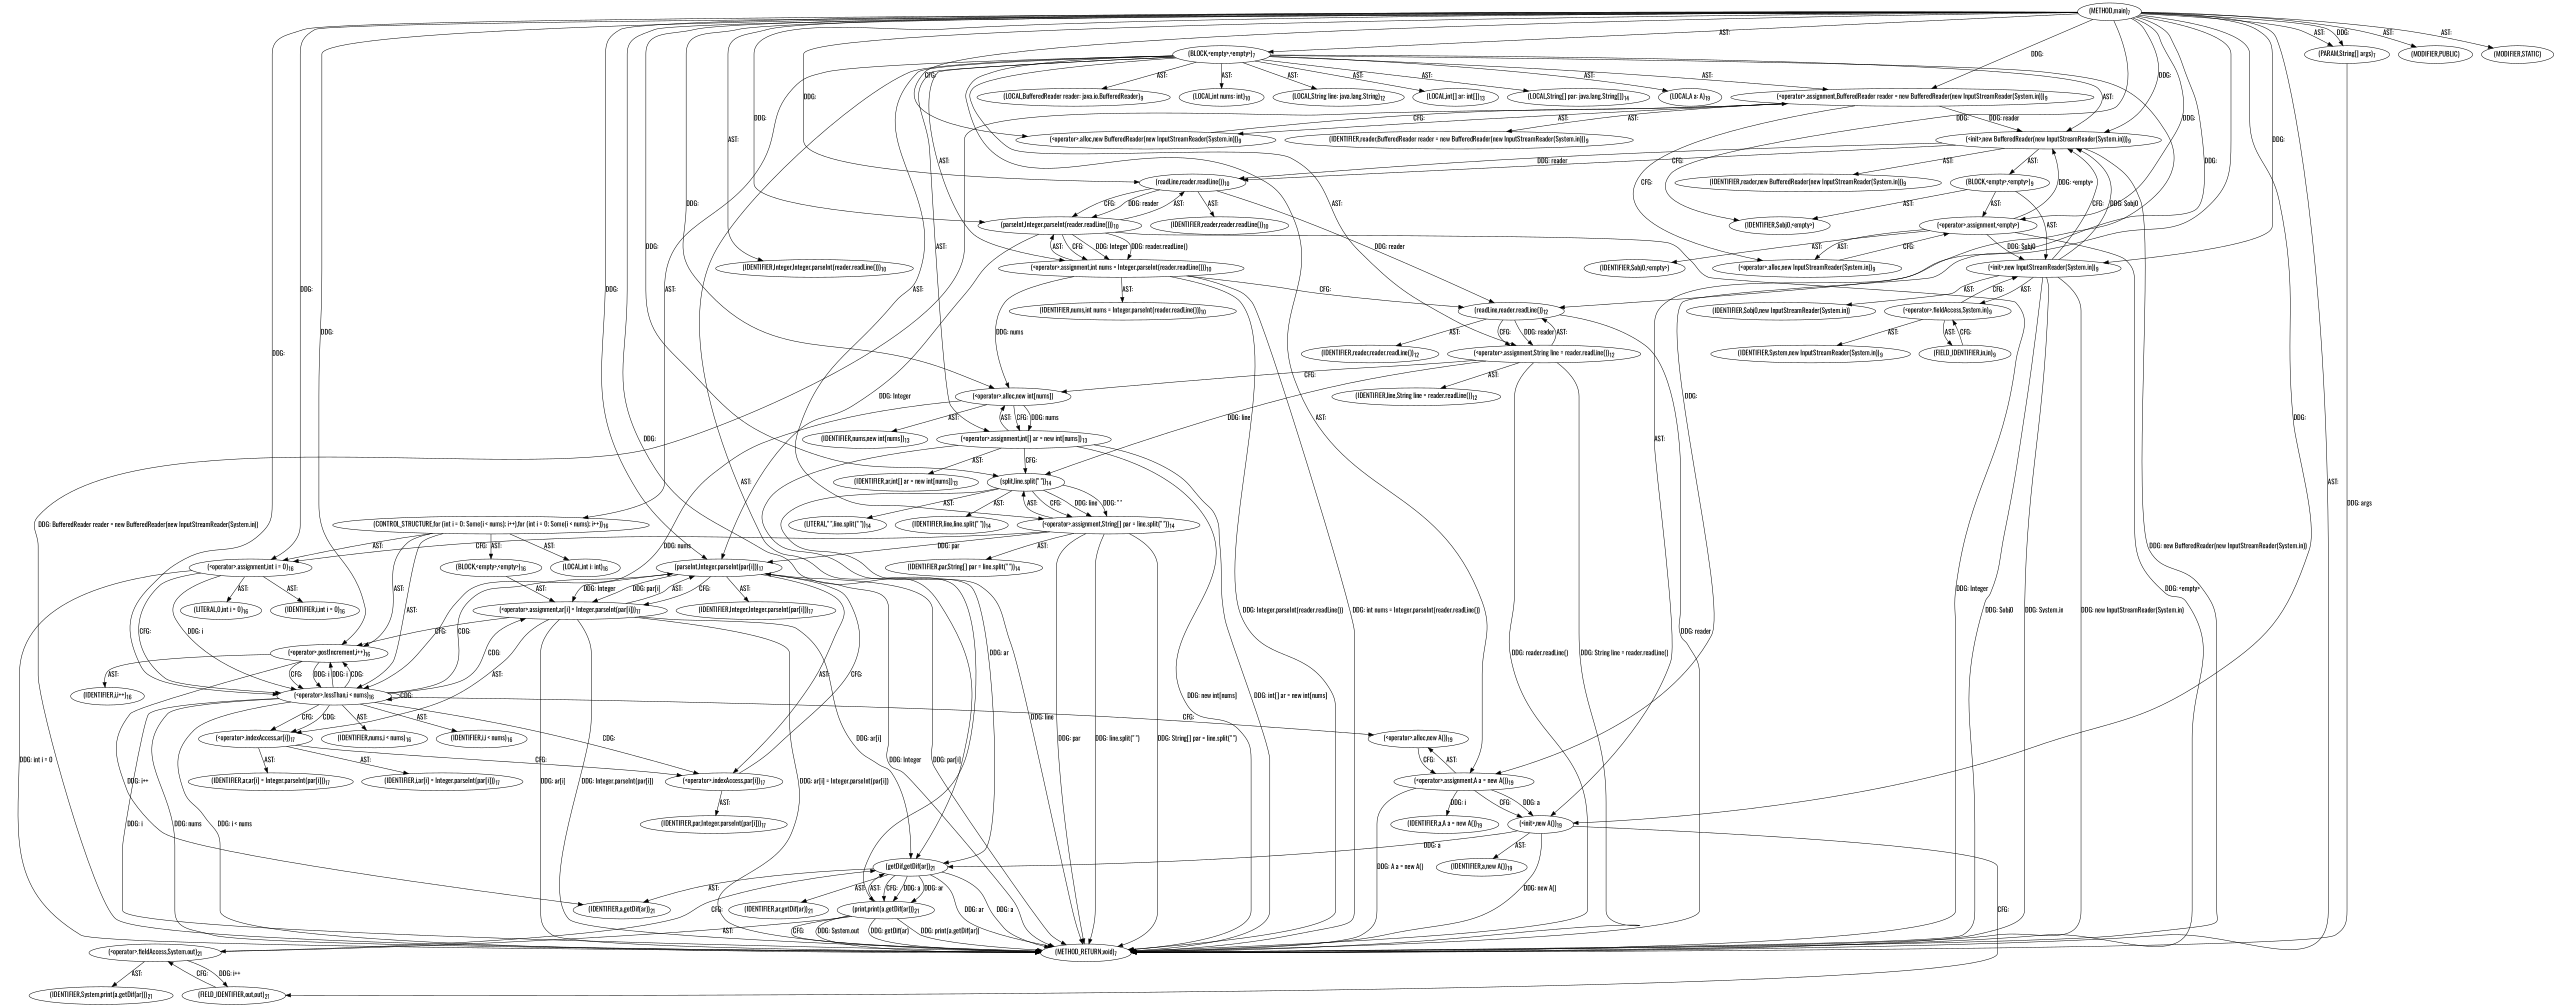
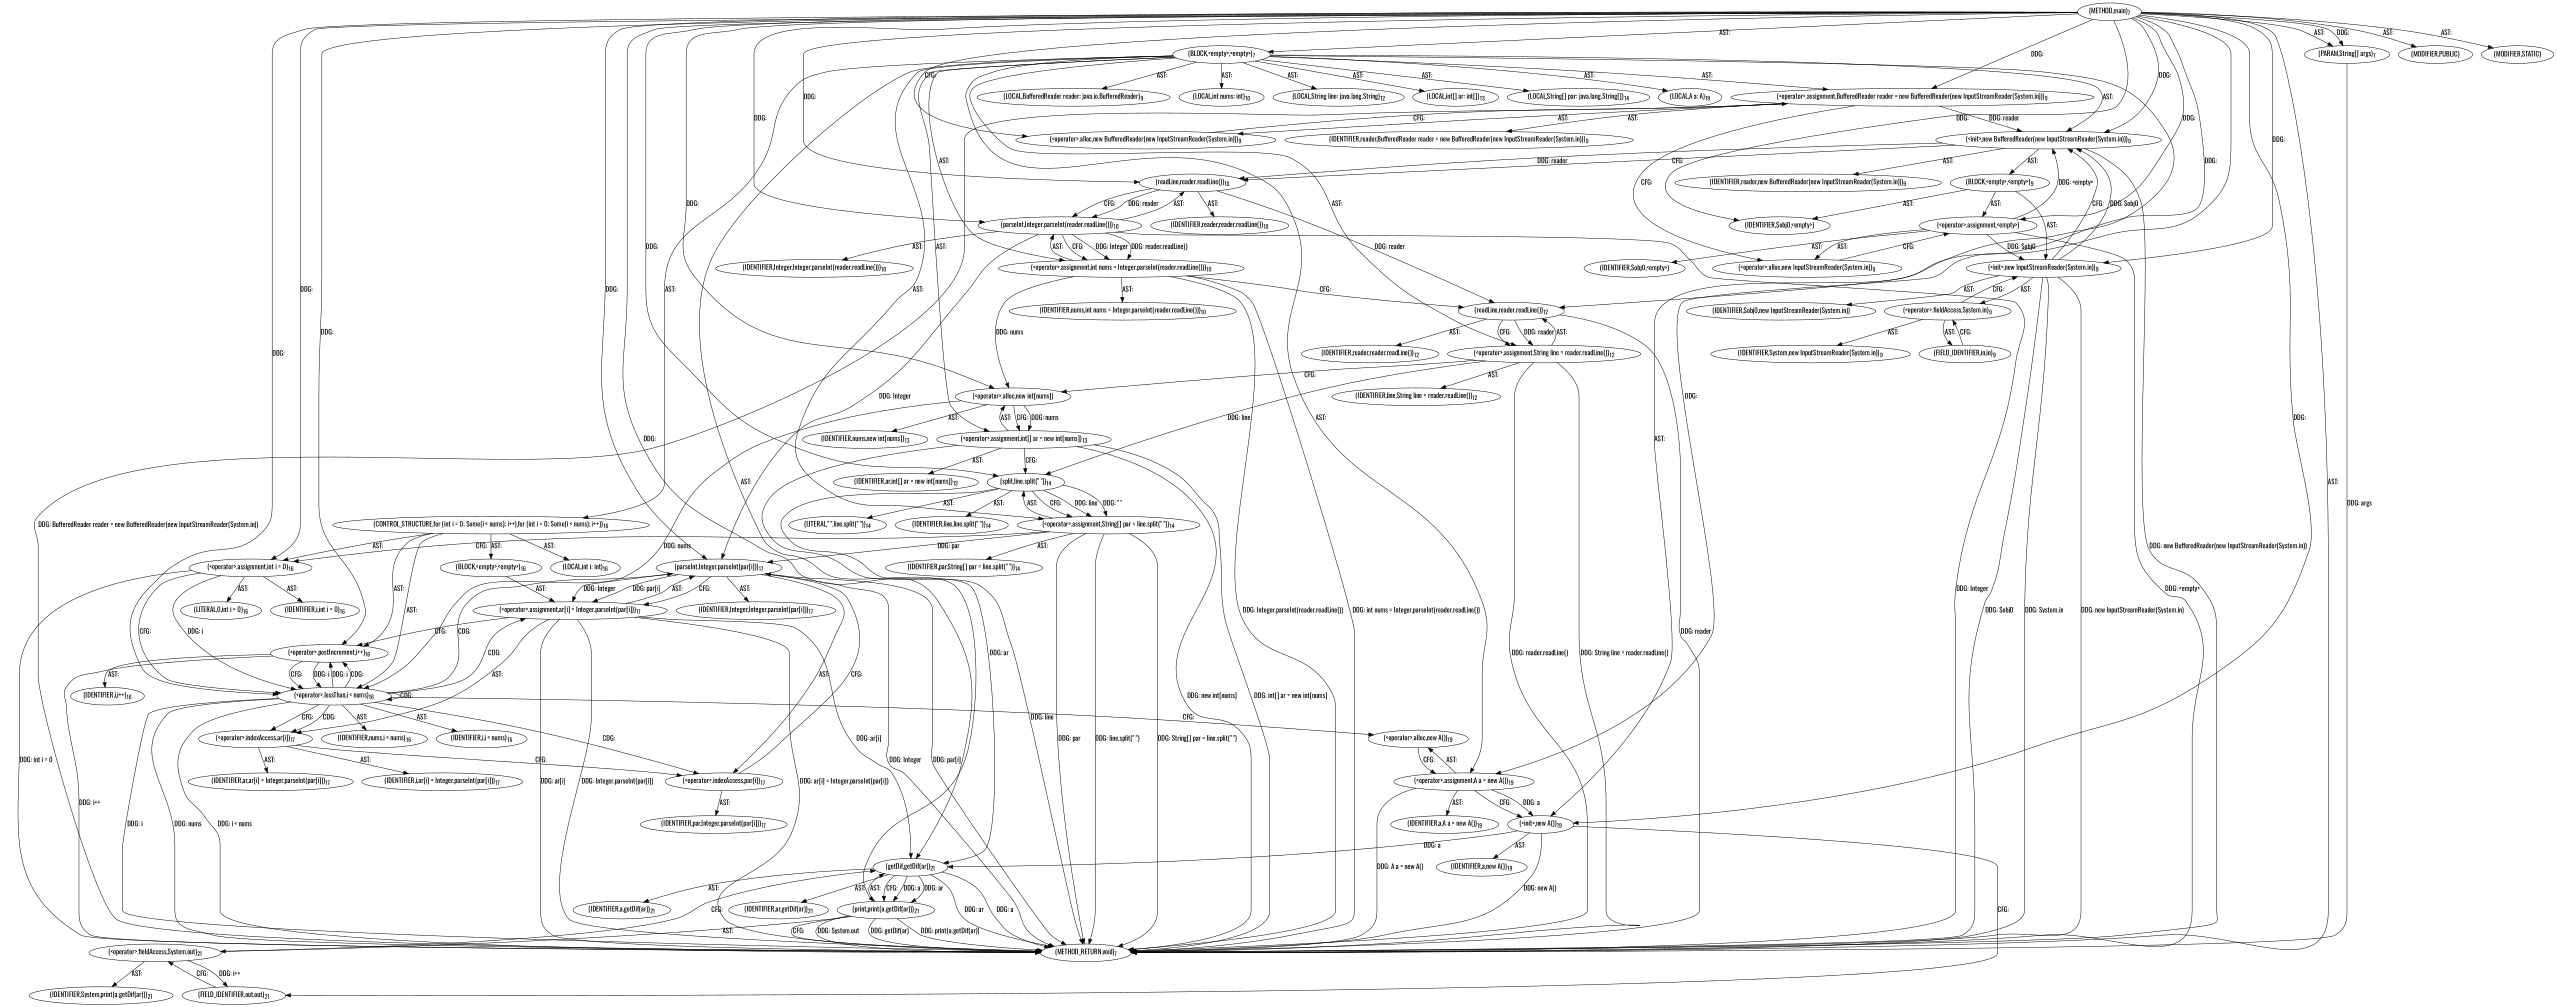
edge "(METHOD,main)" -> "(IDENTIFIER,Integer,Integer.parseInt(reader.readLine()))": now "(parseInt,Integer.parseInt(reader.readLine()))" -> "(IDENTIFIER,Integer,Integer.parseInt(reader.readLine()))"
edge "(<operator>.assignment,A a = new A())" -> "(IDENTIFIER,a,A a = new A())": label "DDG: i" -> "AST: "
edge "(<operator>.postIncrement,i++)" -> "(IDENTIFIER,a,getDif(ar))": now "(<operator>.postIncrement,i++)" -> "(METHOD_RETURN,void)"
